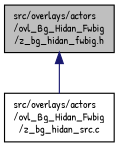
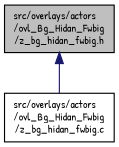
node "src/overlays/actors /ovl_Bg_Hidan_Fwbig /z_bg_hidan_src.c": label "src/overlays/actors /ovl_Bg_Hidan_Fwbig /z_bg_hidan_src.c" -> "src/overlays/actors /ovl_Bg_Hidan_Fwbig /z_bg_hidan_fwbig.c"
